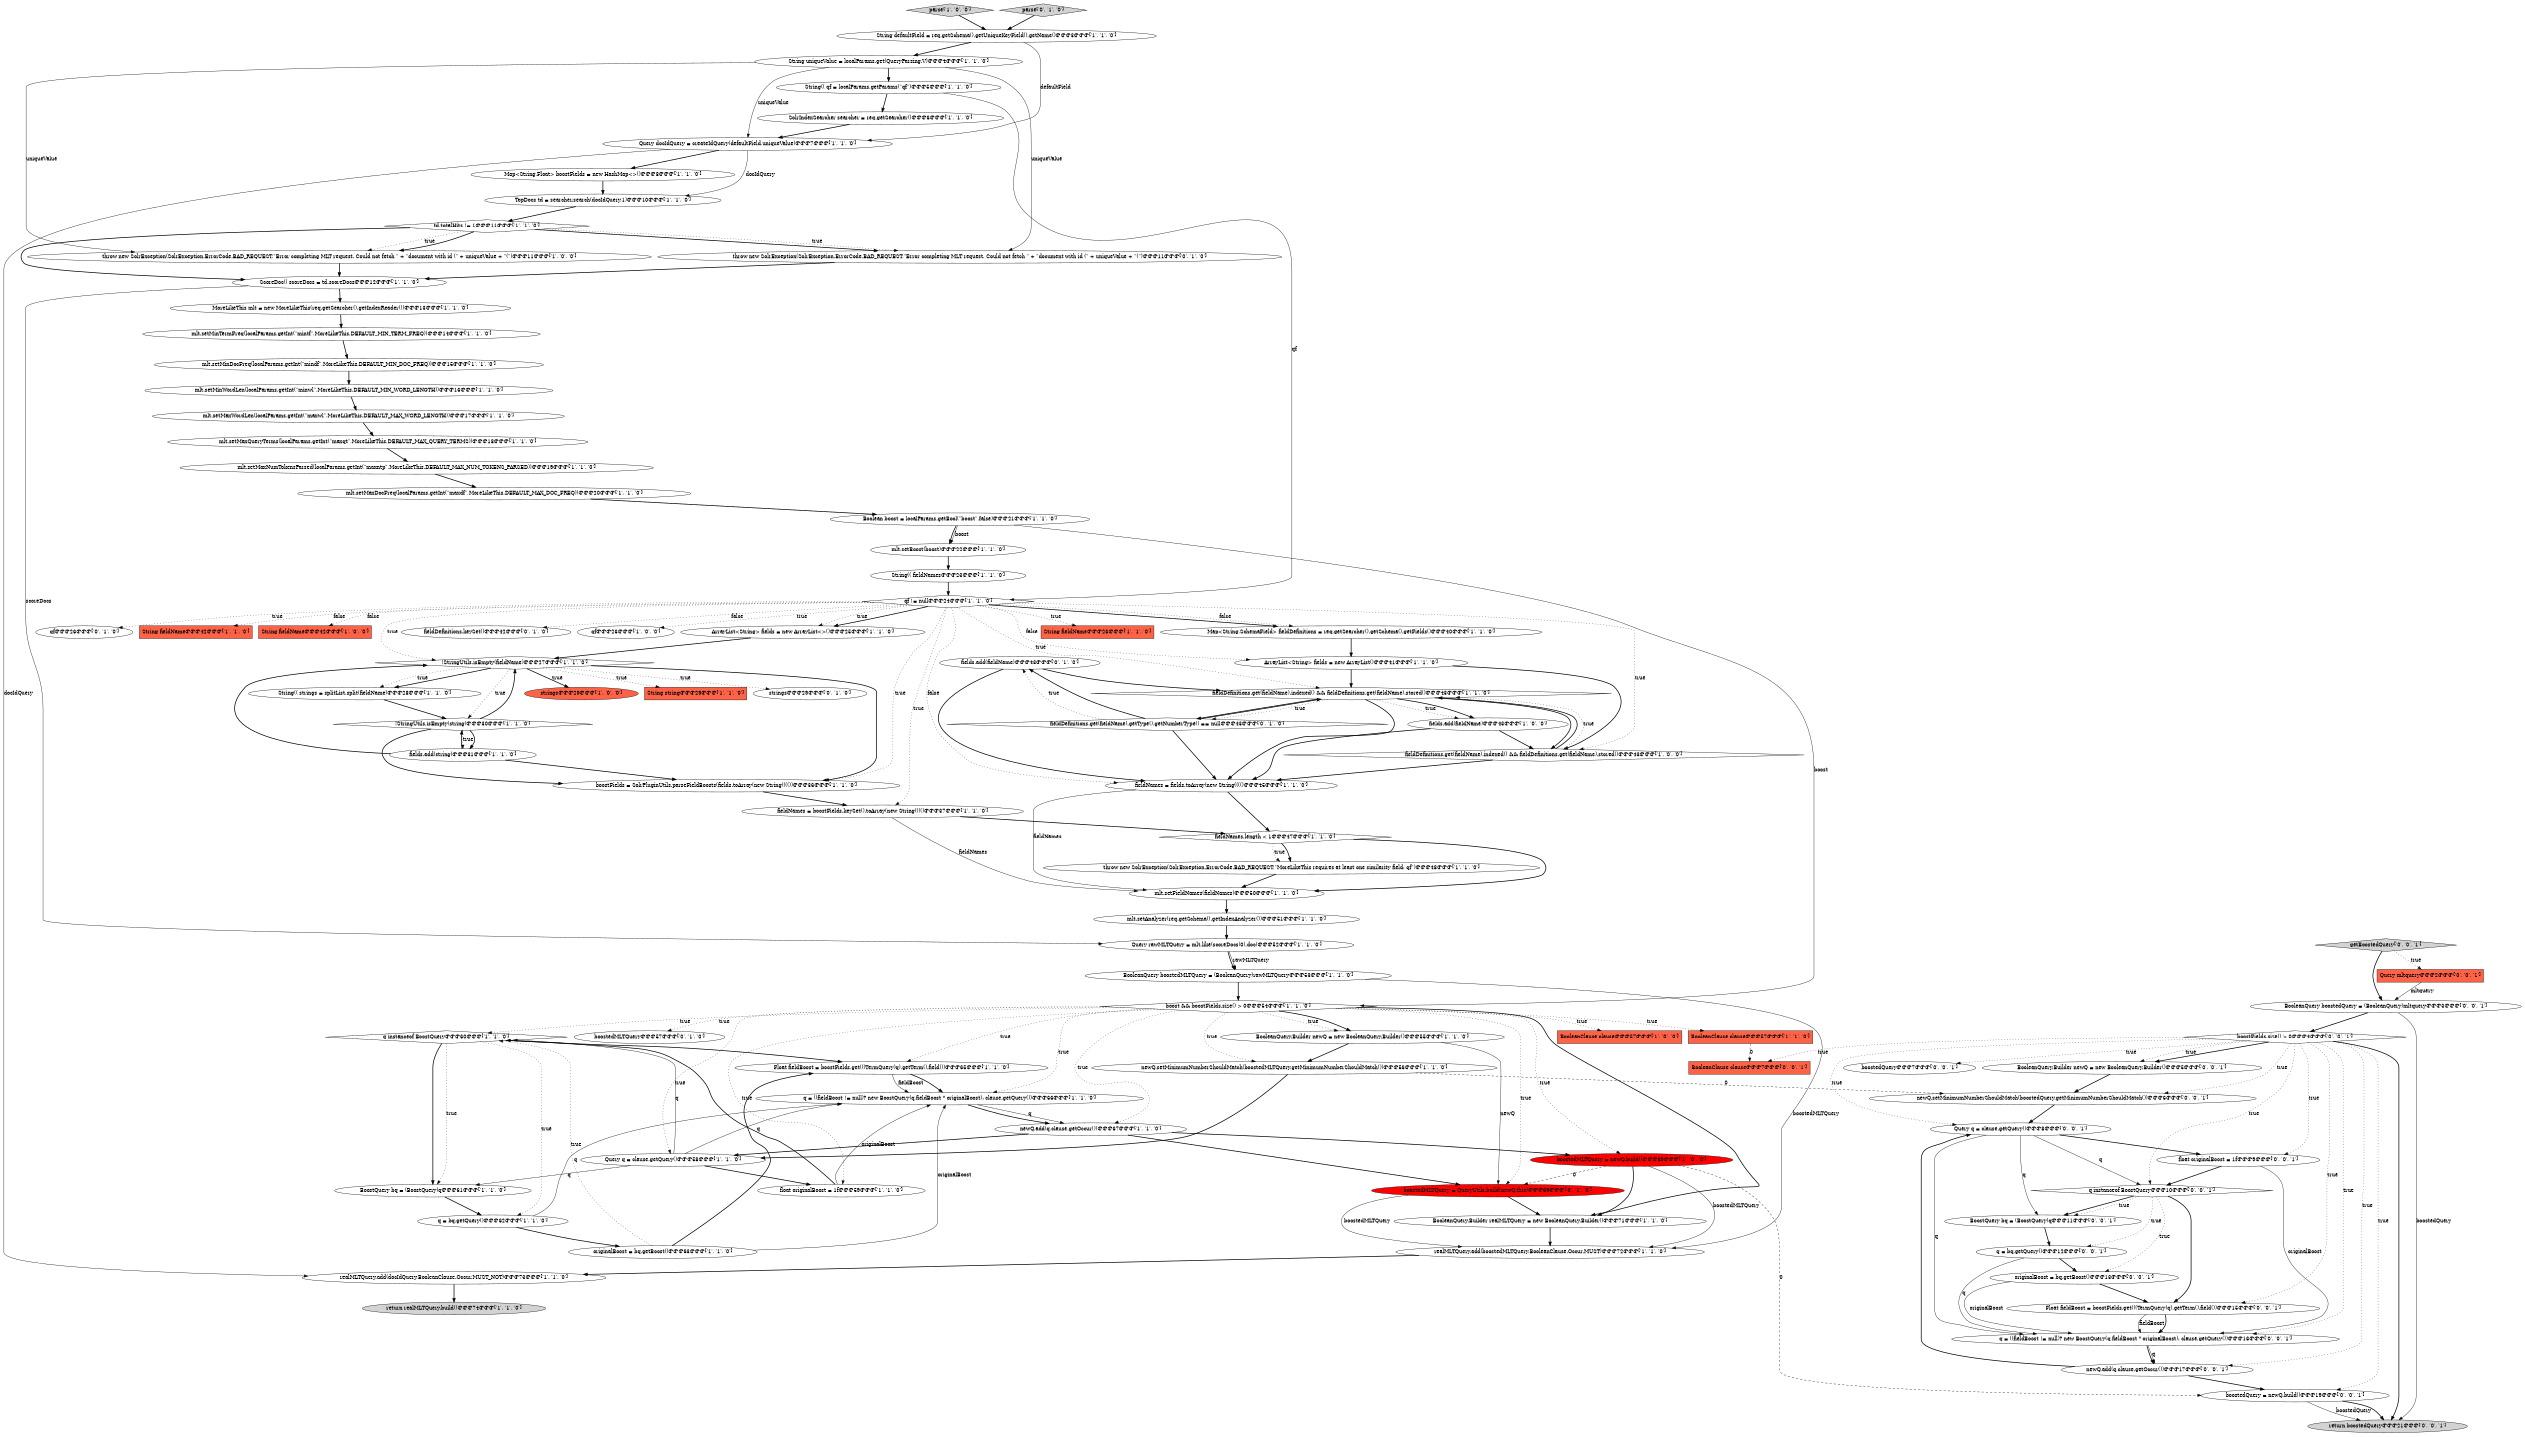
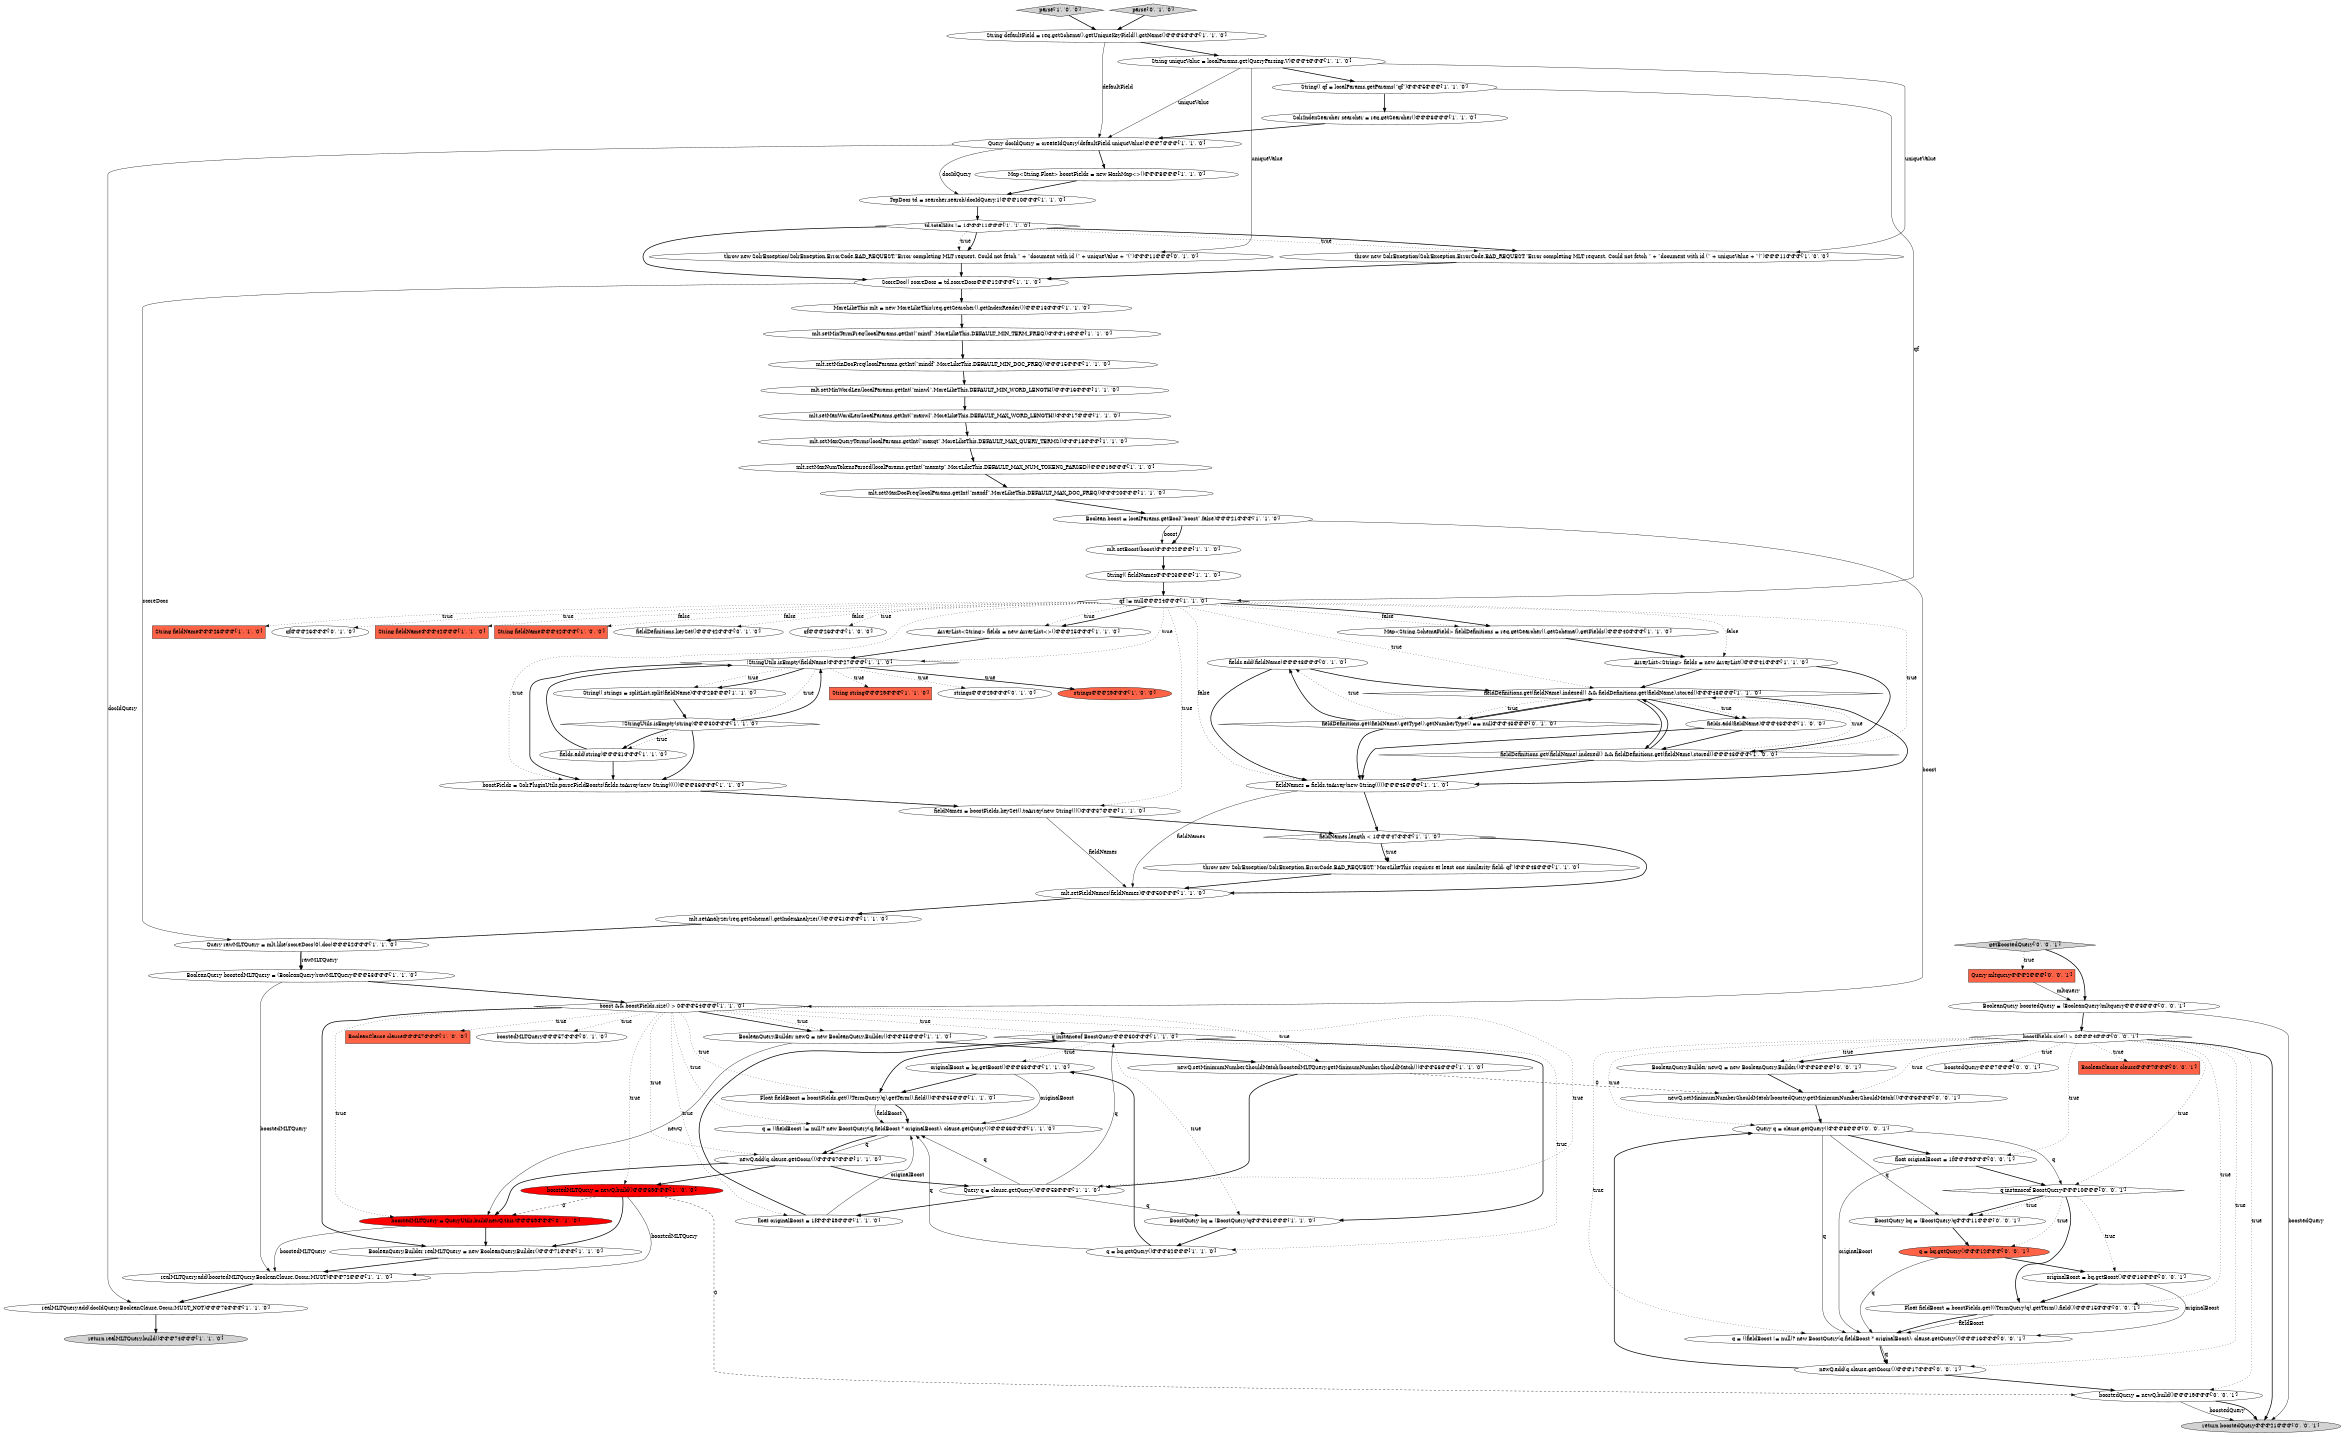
edge "fields.add(string)@@@31@@@['1', '1', '0']" -> "!StringUtils.isEmpty(string)@@@30@@@['1', '1', '0']": removed
node "BooleanClause clause@@@57@@@['1', '1', '0']": removed
edge "originalBoost = bq.getBoost()@@@63@@@['1', '1', '0']" -> "q instanceof BoostQuery@@@60@@@['1', '1', '0']": reversed
node "q = bq.getQuery()@@@12@@@['0', '0', '1']": fillcolor white -> tomato
